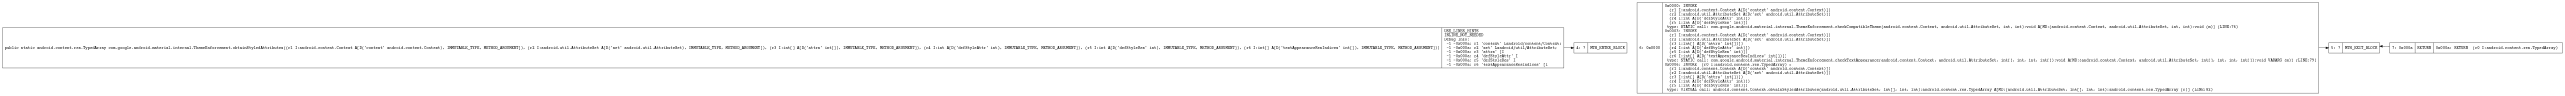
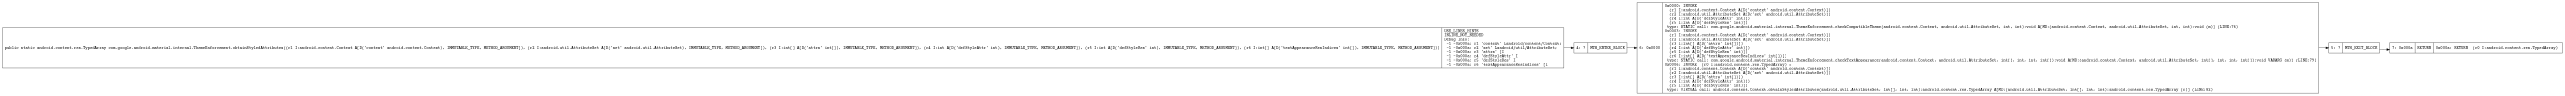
edge "7: 0x000a" -> "5: ?": reversed
edge "4: ?" -> "6: 0x0000": added
